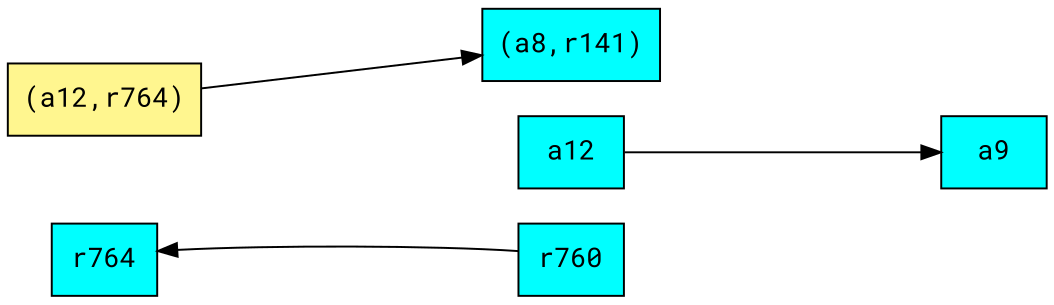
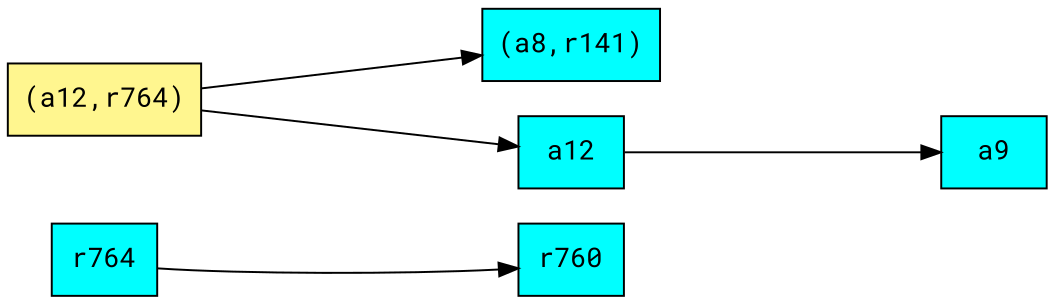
edge "(a12,r764)" -> "a12": added
edge "r760" -> "r764": reversed
